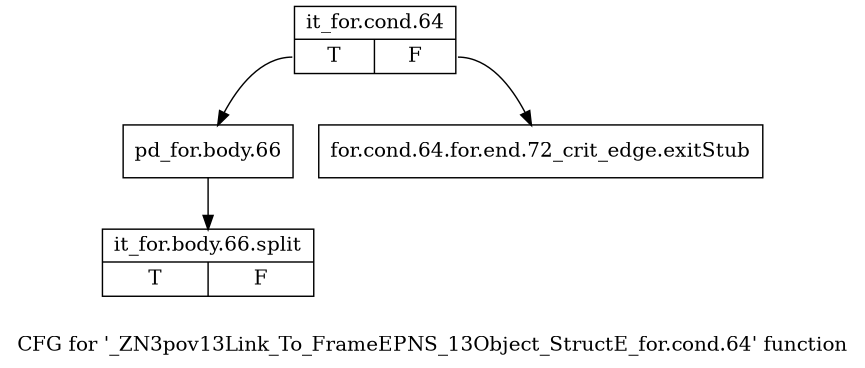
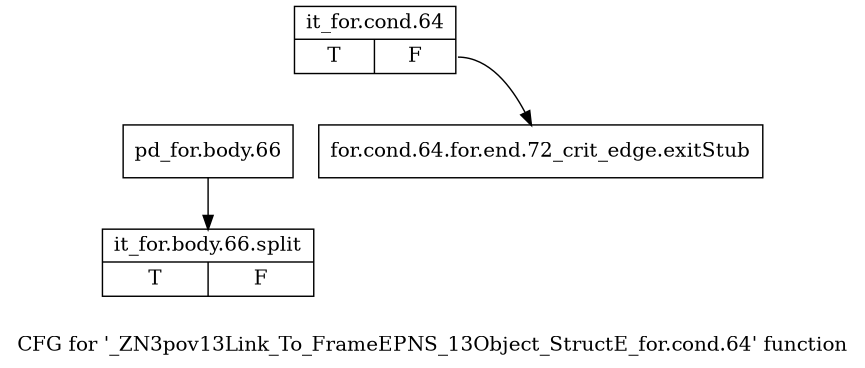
edge "it_for.cond.64" -> "pd_for.body.66": removed
